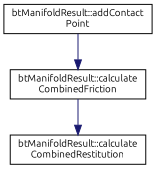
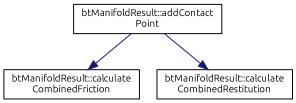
edge "btManifoldResult::calculate CombinedFriction" -> "btManifoldResult::calculate CombinedRestitution": now "btManifoldResult::addContact Point" -> "btManifoldResult::calculate CombinedRestitution"
